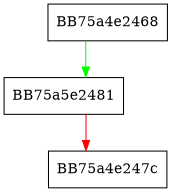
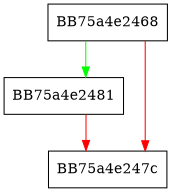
edge "BB75a4e2468" -> "BB75a4e247c": added
node "BB75a5e2481": label "BB75a5e2481" -> "BB75a4e2481"
